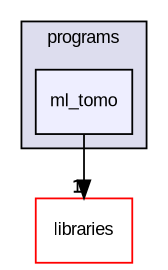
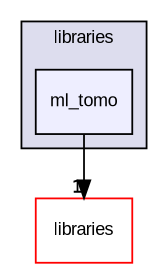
cluster "programs": label "programs" -> "libraries"
